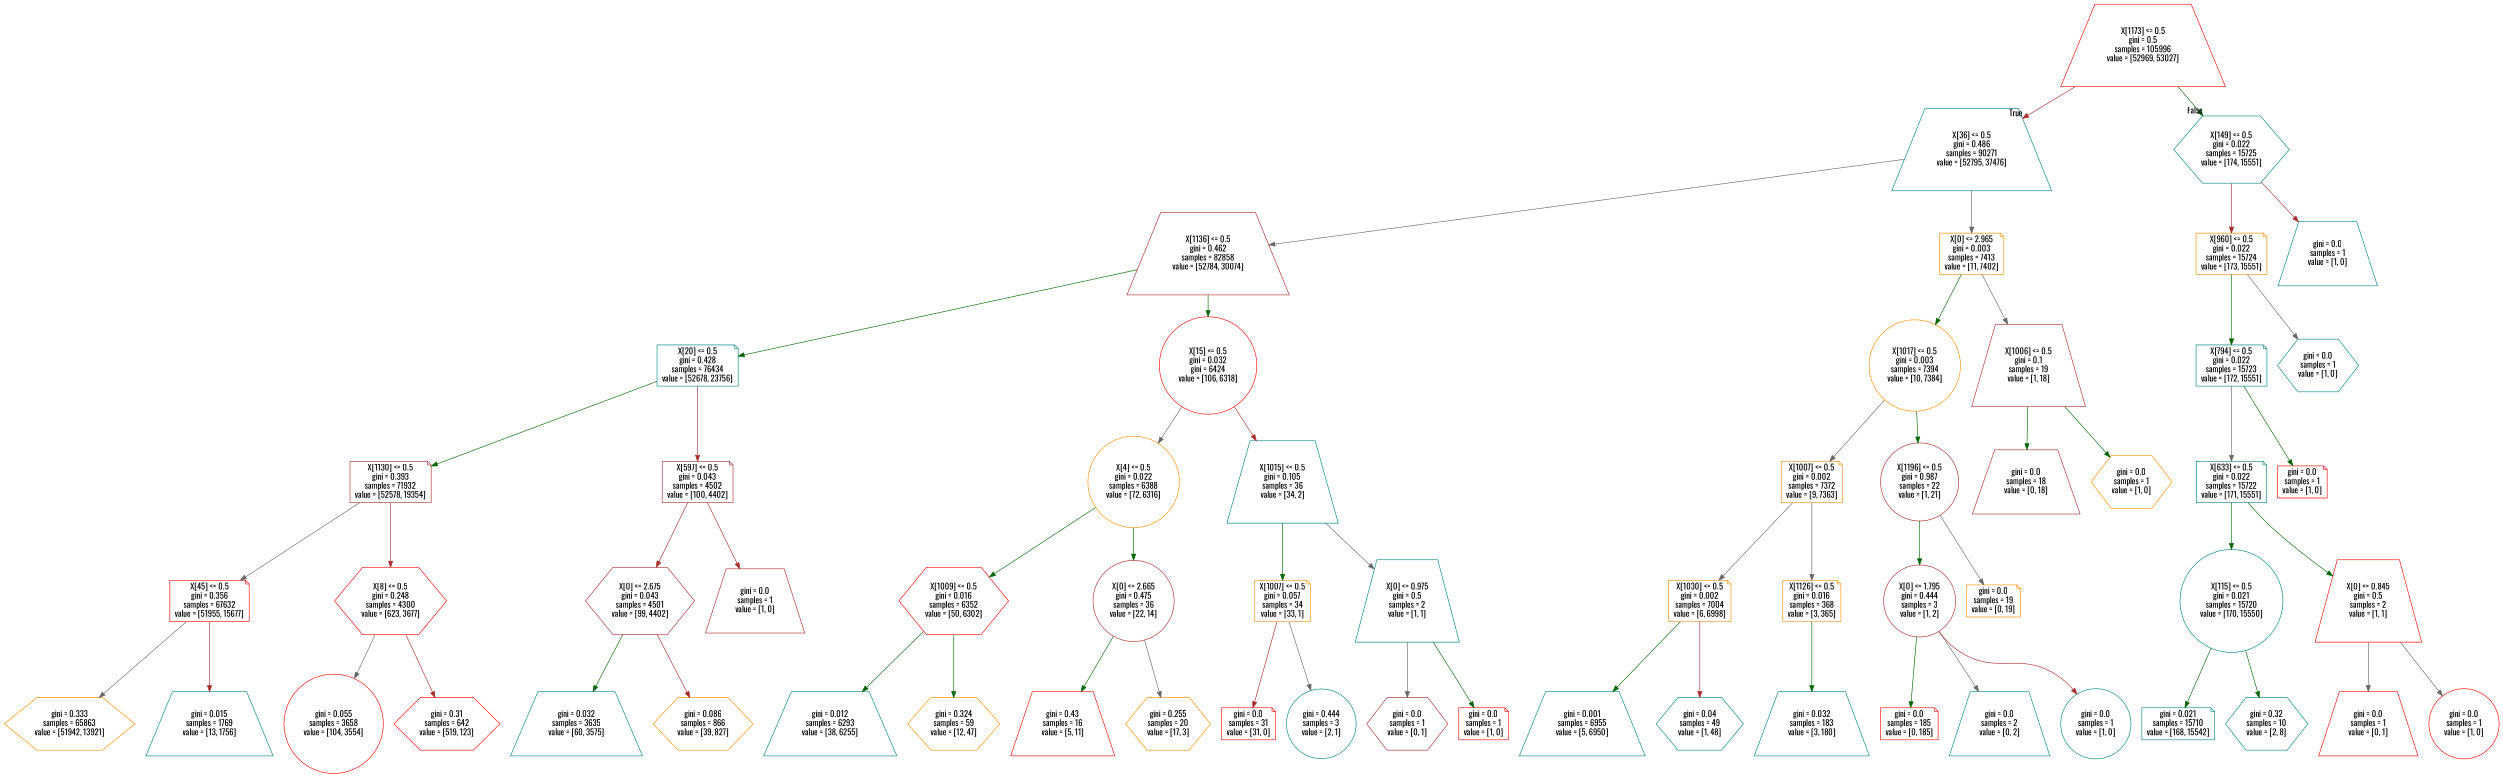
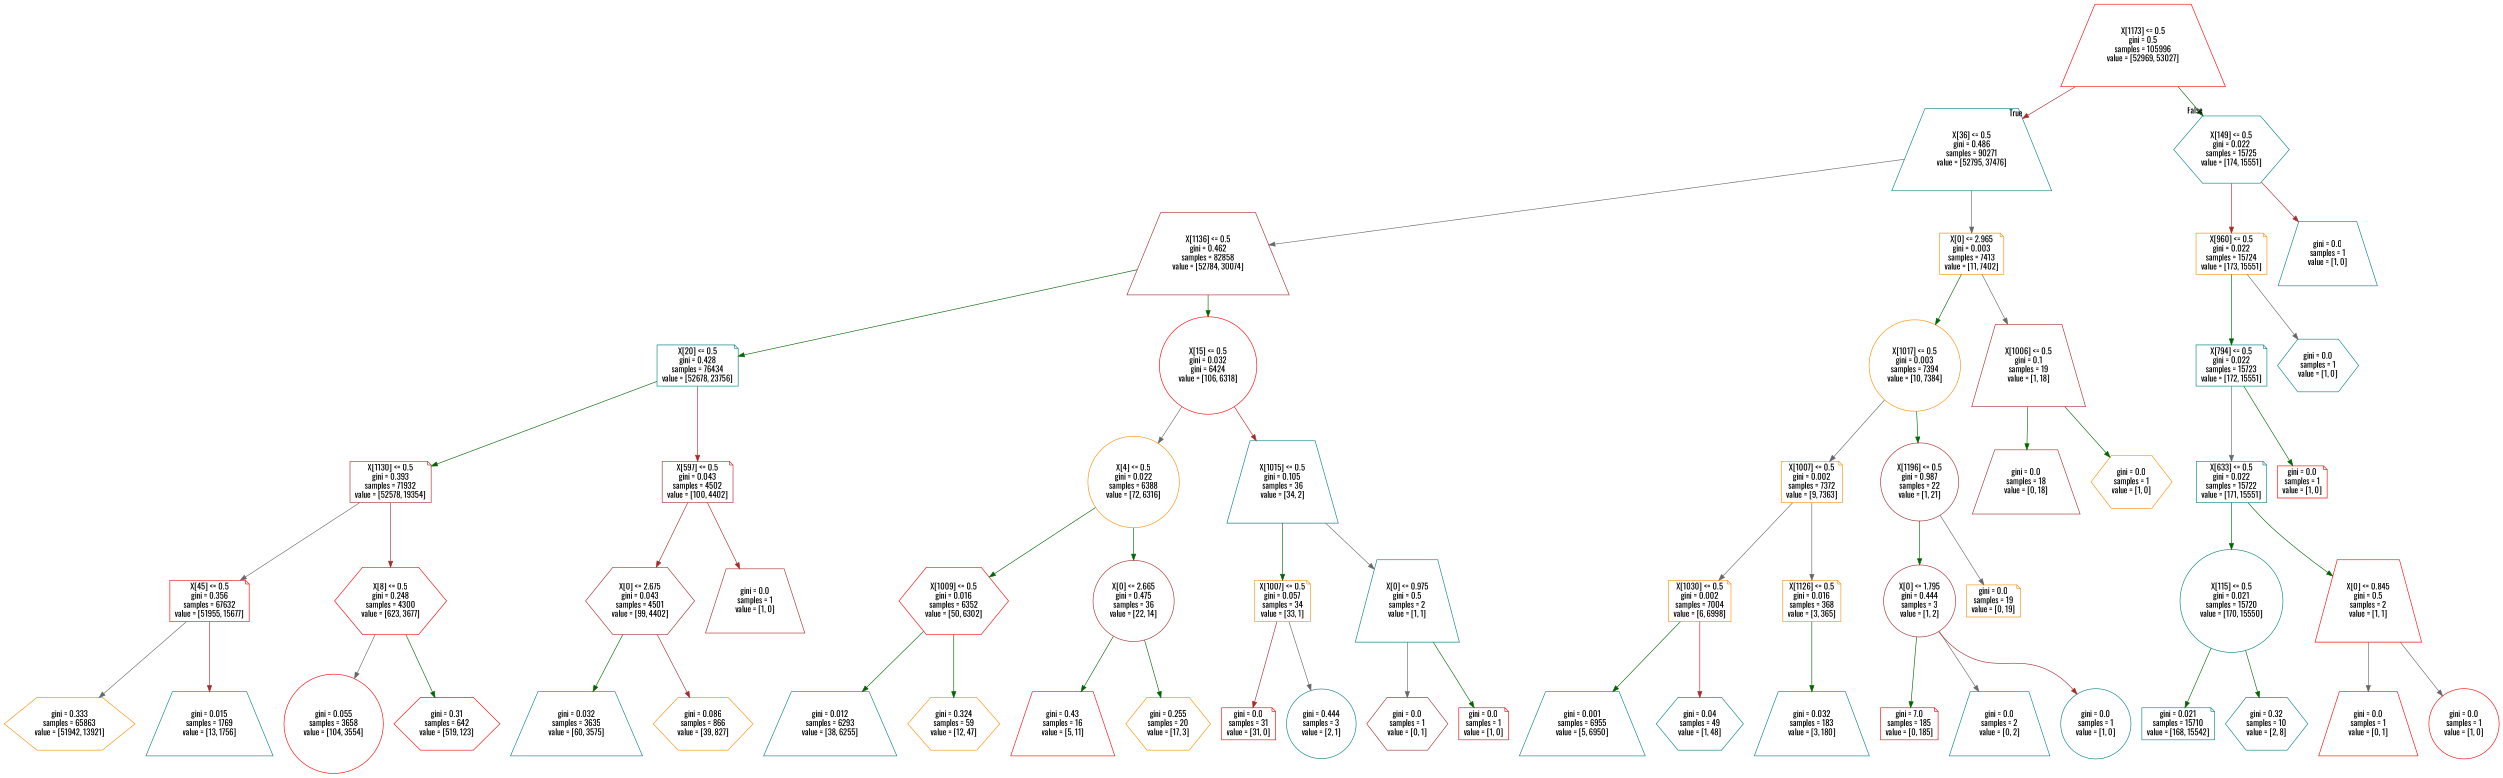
edge "X[8] <= 0.5 gini = 0.248 samples = 4300 value = [623, 3677]" -> "gini = 0.31 samples = 642 value = [519, 123]": color brown -> darkgreen
edge "X[0] <= 2.665 gini = 0.475 samples = 36 value = [22, 14]" -> "gini = 0.255 samples = 20 value = [17, 3]": color gray40 -> darkgreen
node "gini = 0.0 samples = 185 value = [0, 185]": label "gini = 0.0 samples = 185 value = [0, 185]" -> "gini = 7.0 samples = 185 value = [0, 185]"
